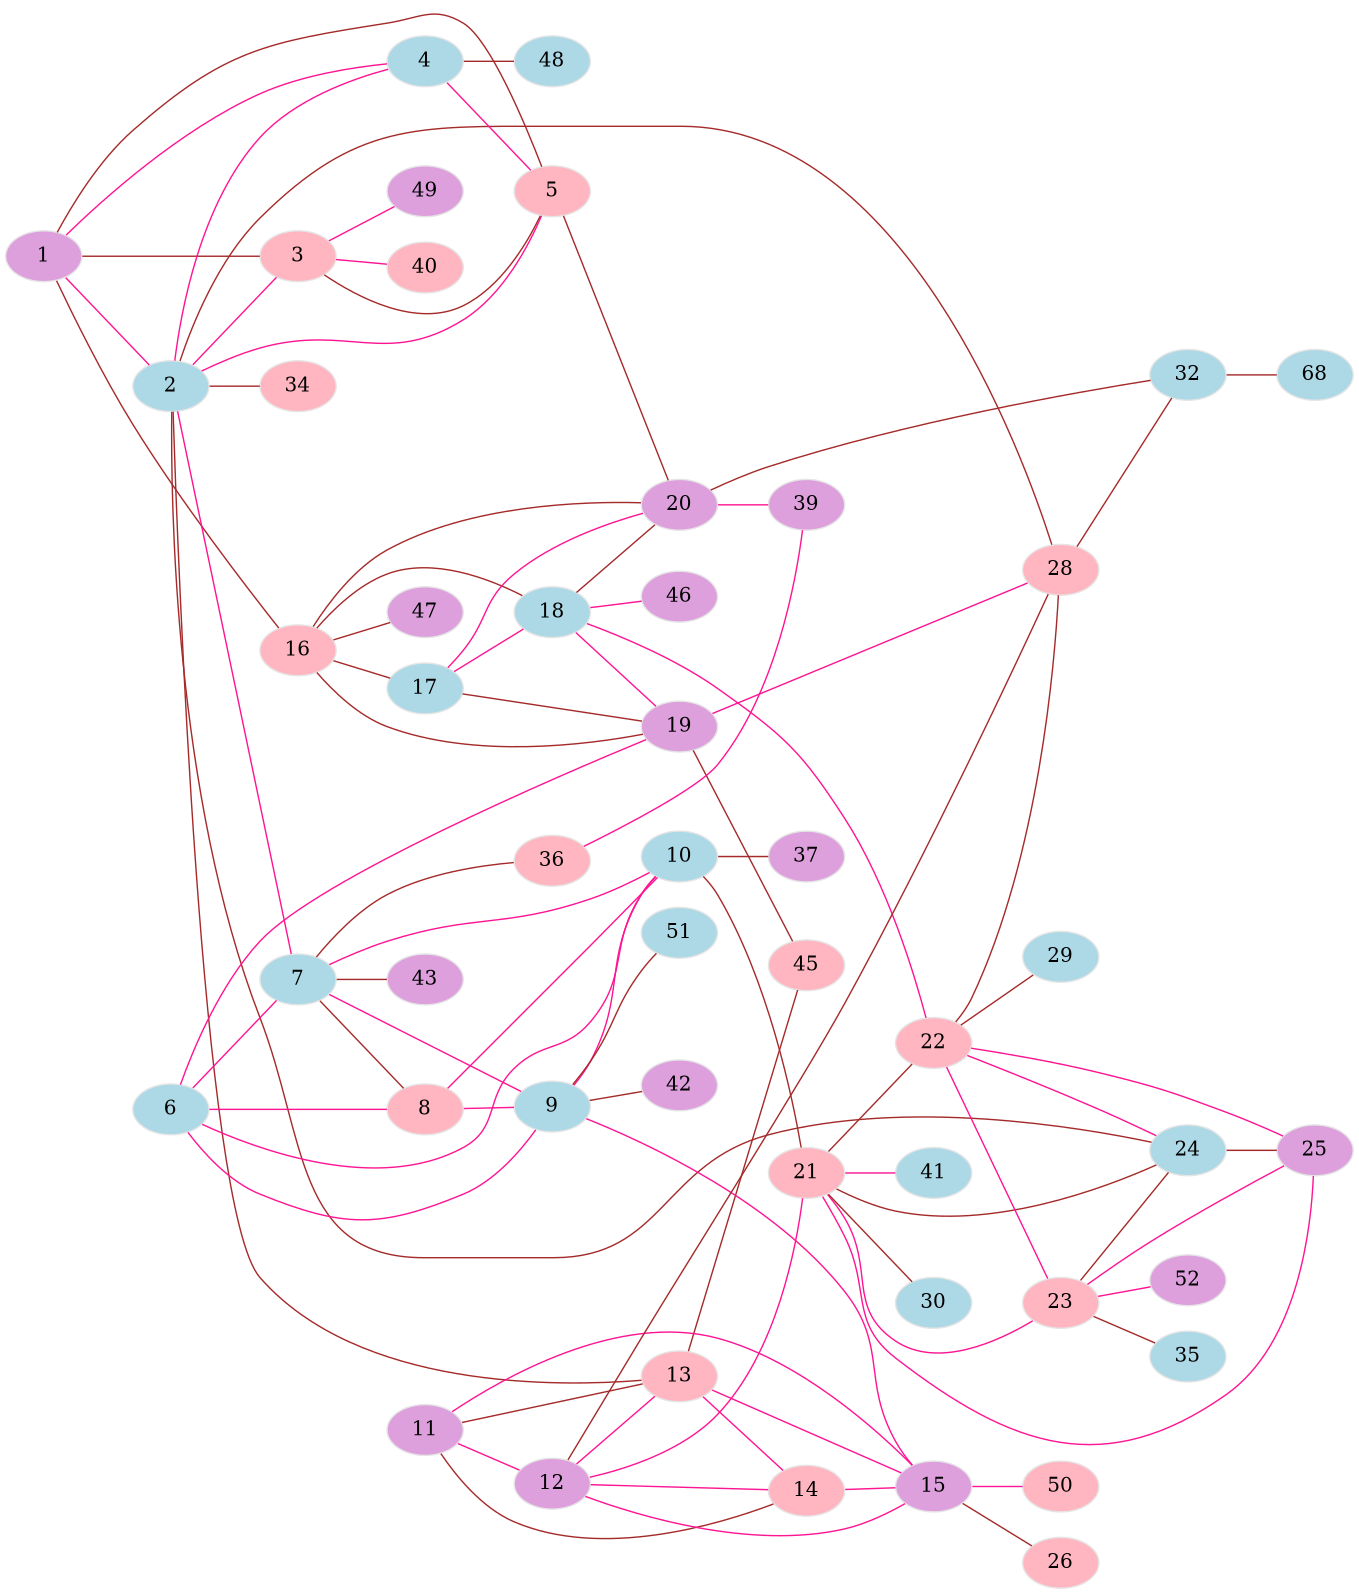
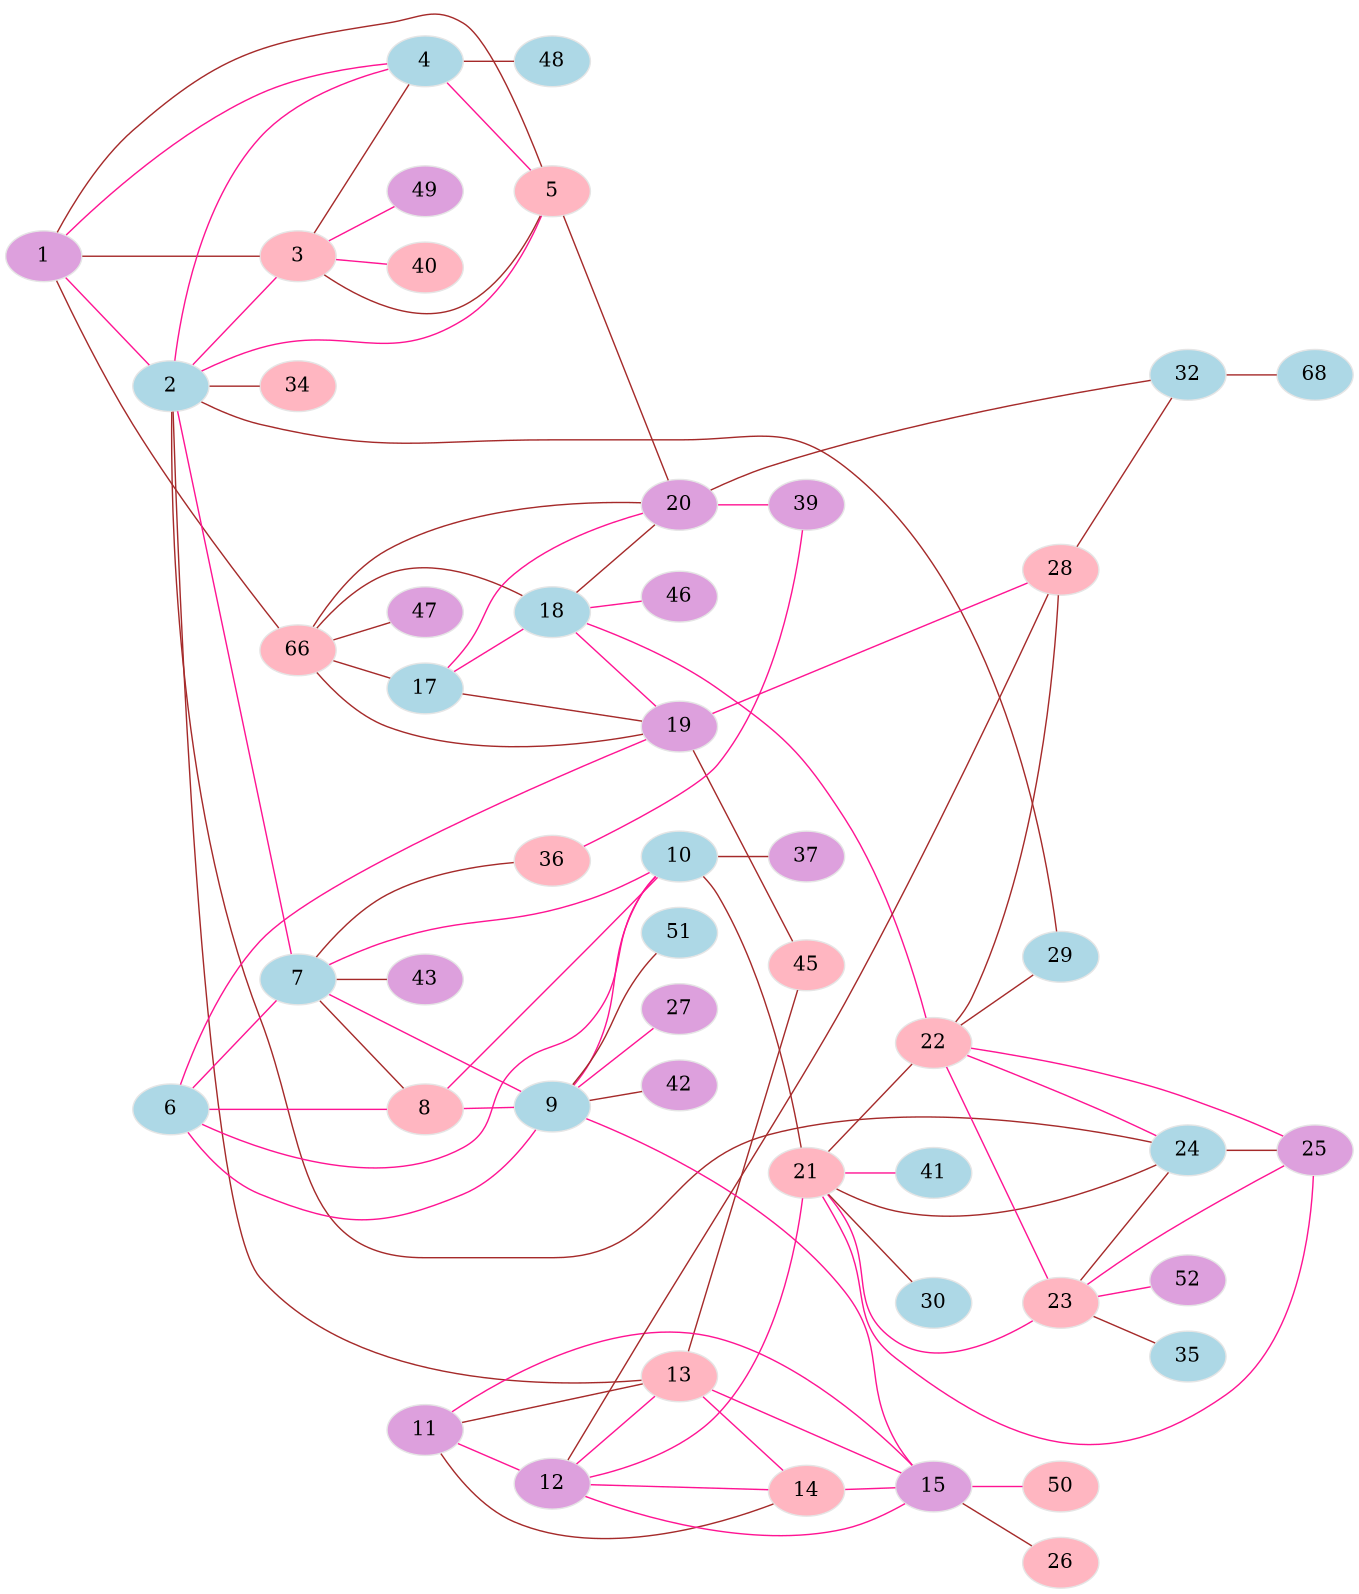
edge "2" -- "28": now "2" -- "29"
edge "4" -- "3": added
node "16": label "16" -> "66"
node "27": added
